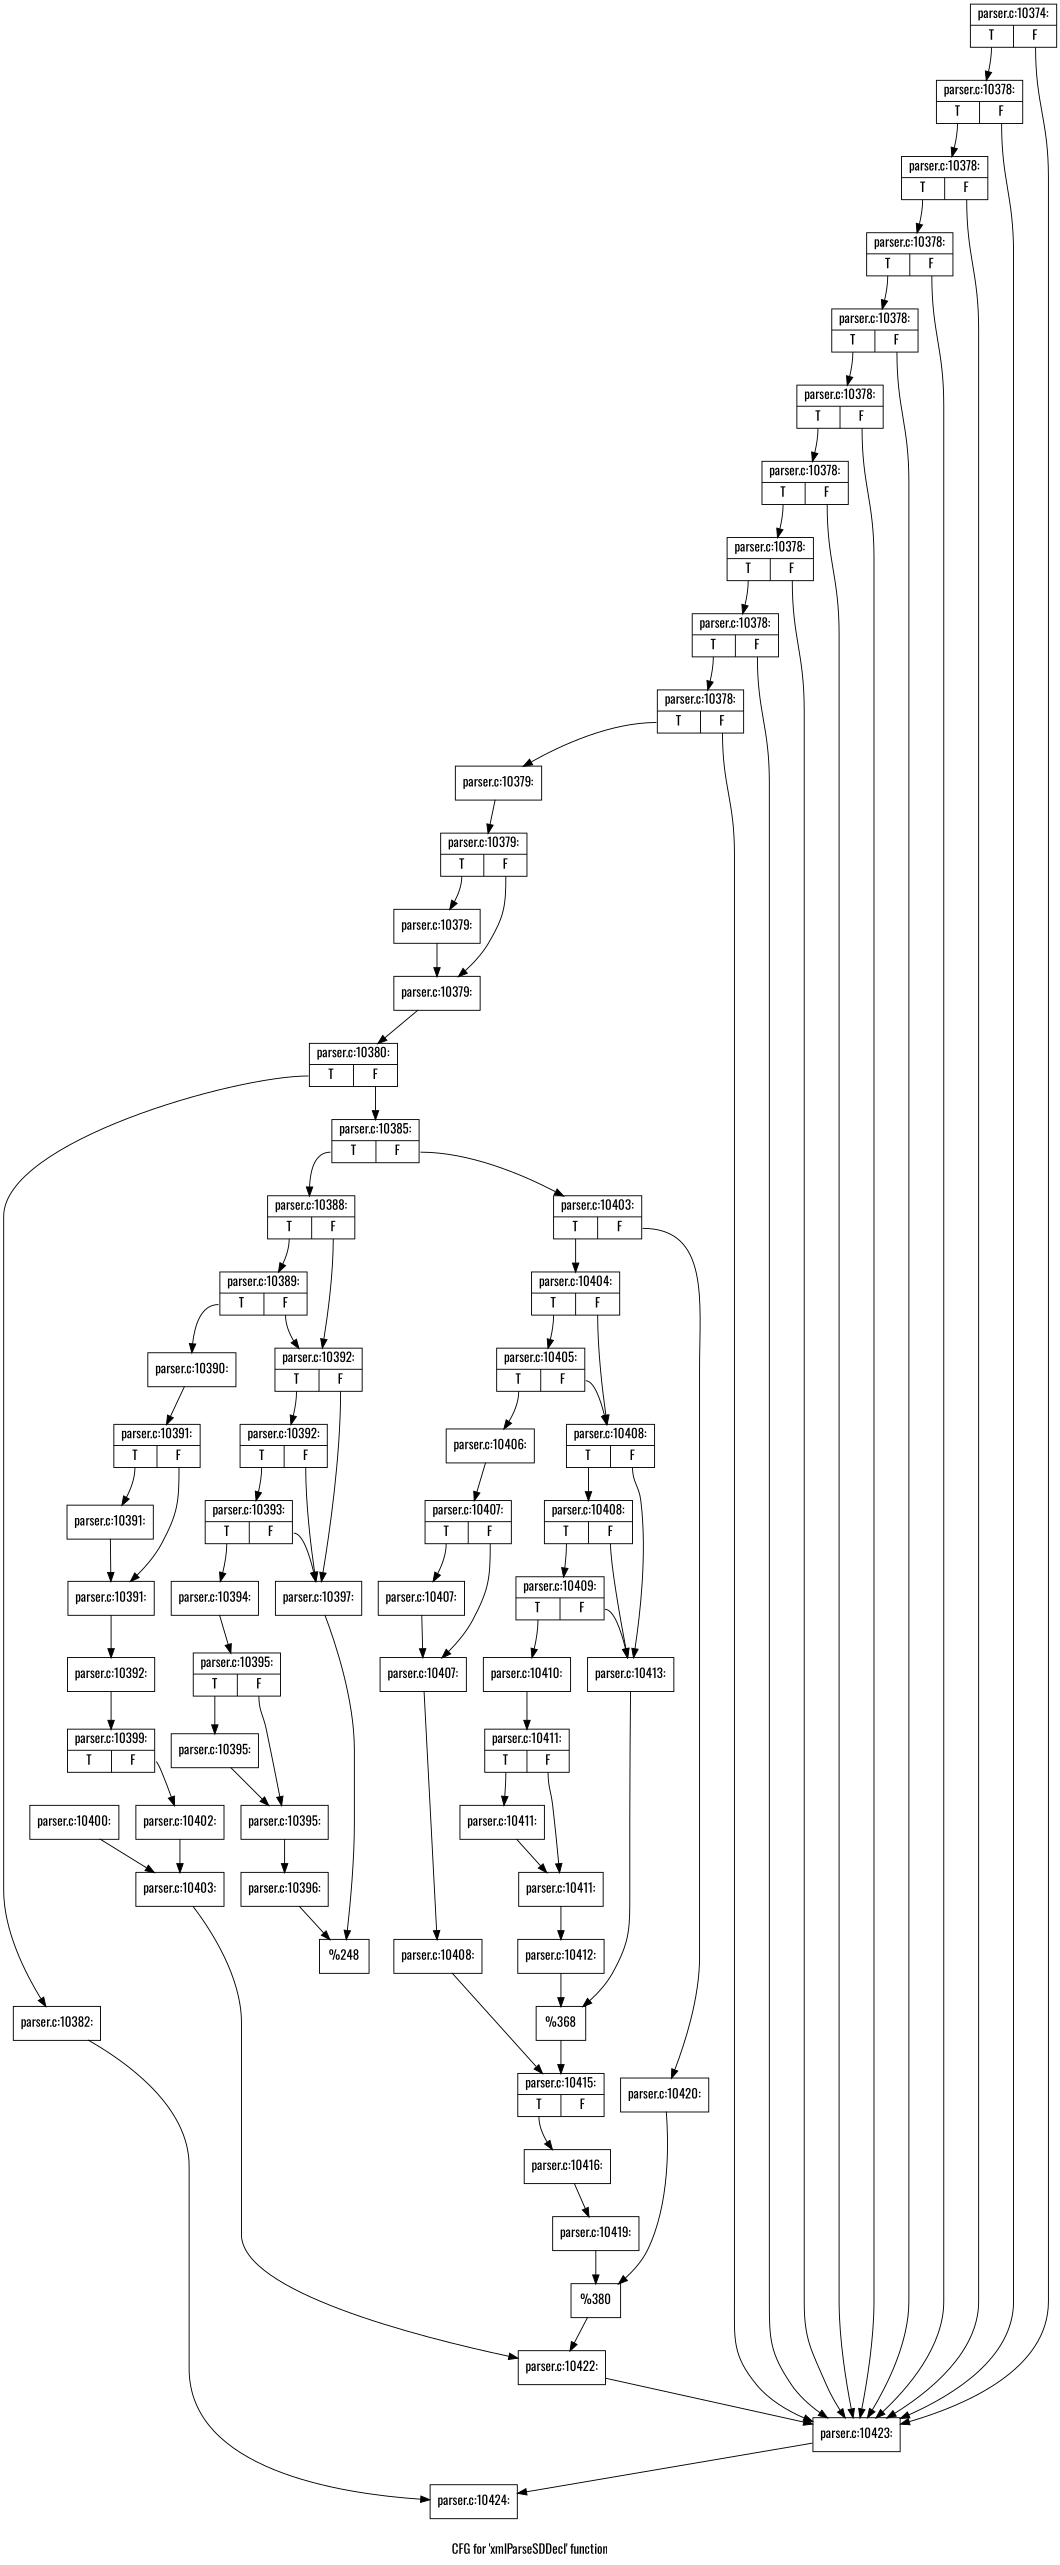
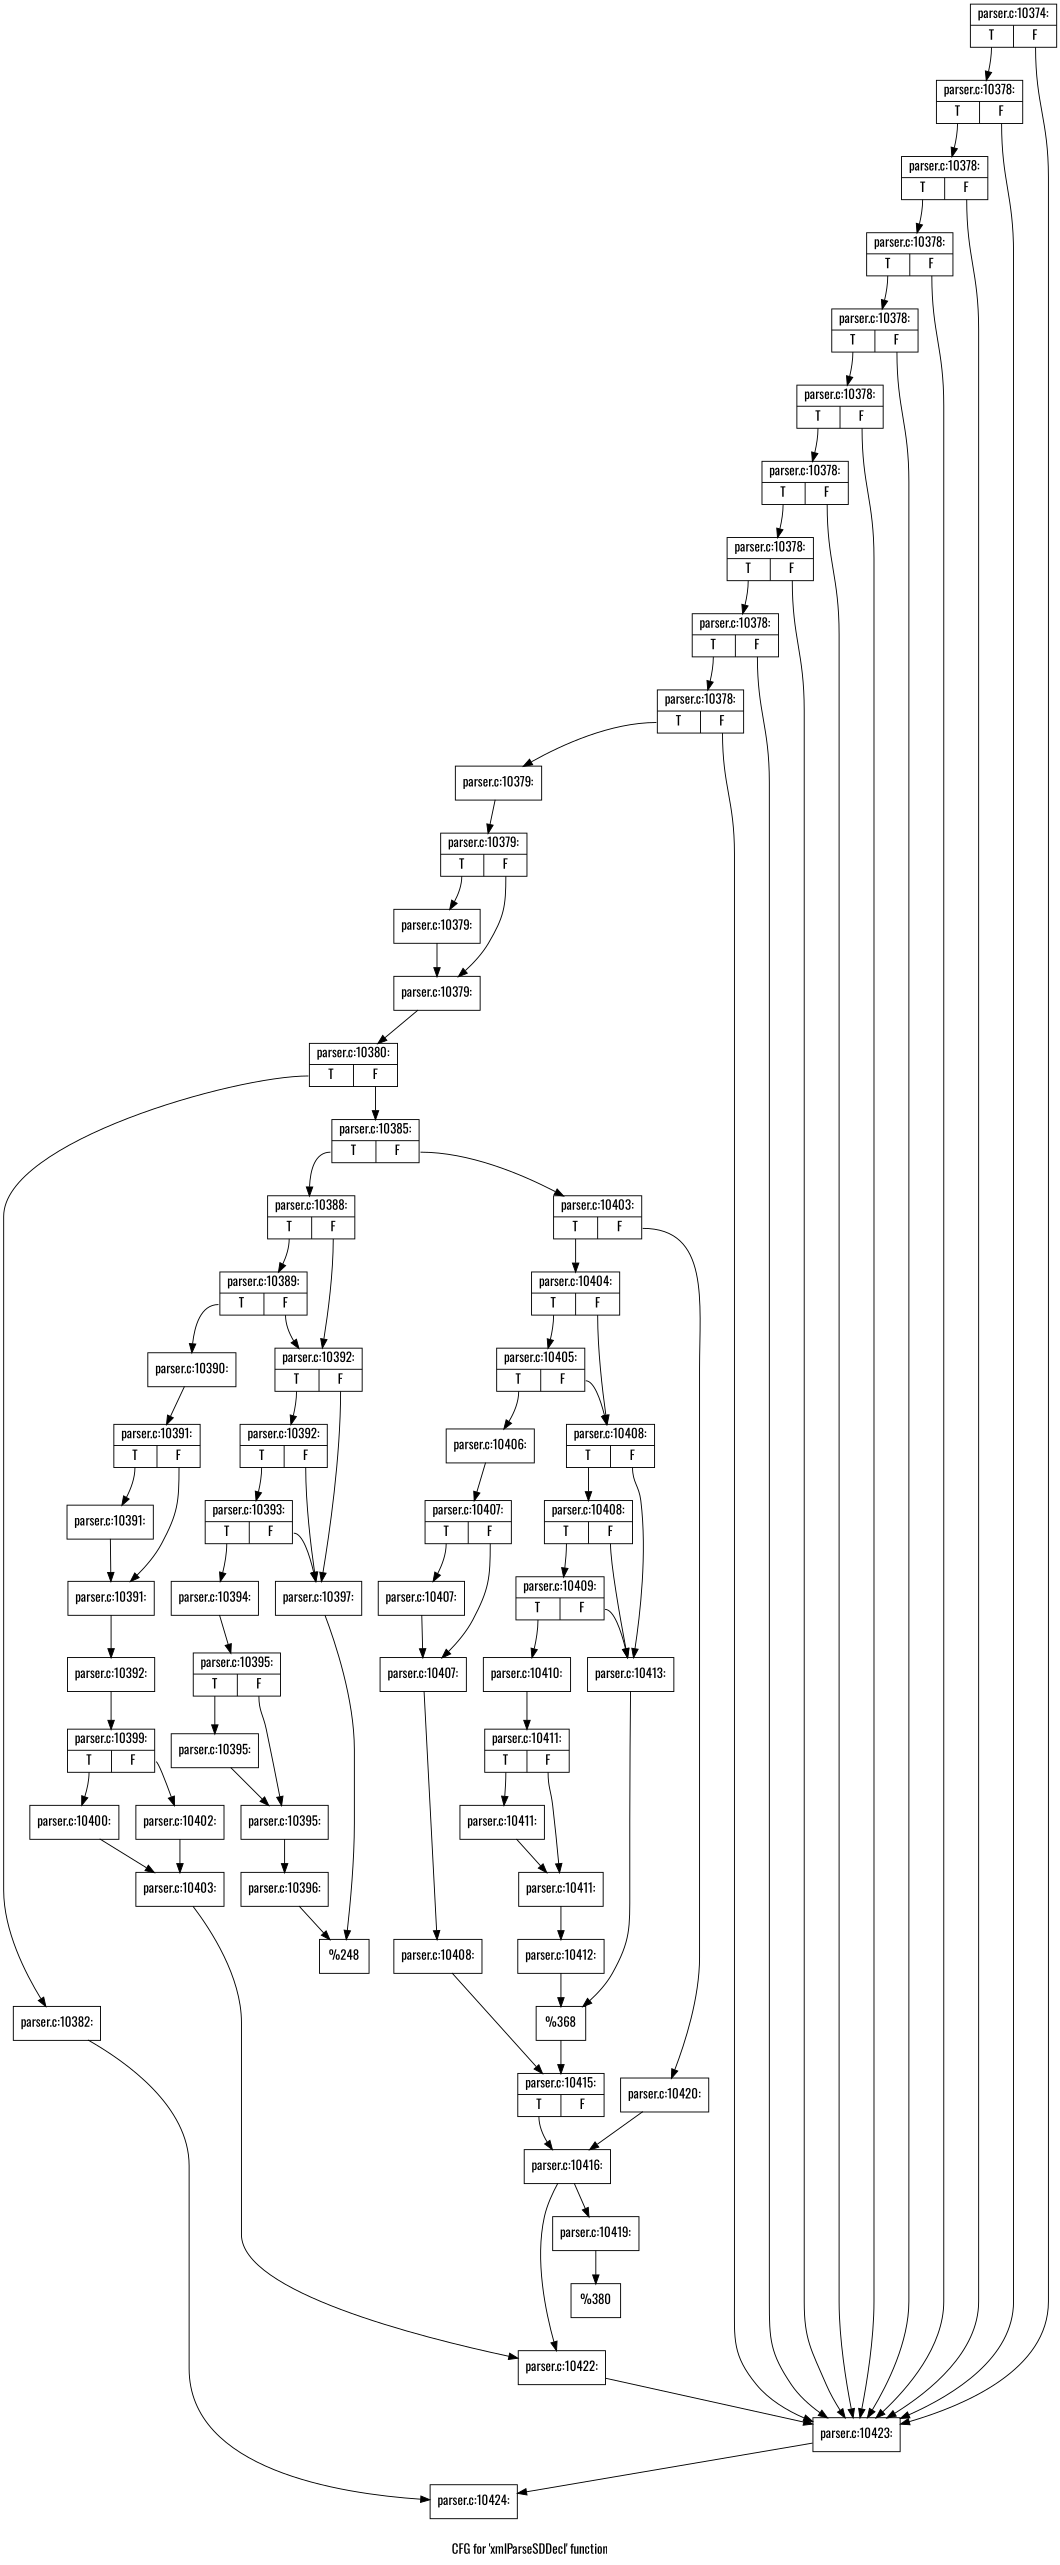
edge "parser.c:10399:" -> "parser.c:10400:": added
edge "parser.c:10420:" -> "%380": now "parser.c:10420:" -> "parser.c:10416:"
edge "%380" -> "parser.c:10422:": now "parser.c:10416:" -> "parser.c:10422:"
